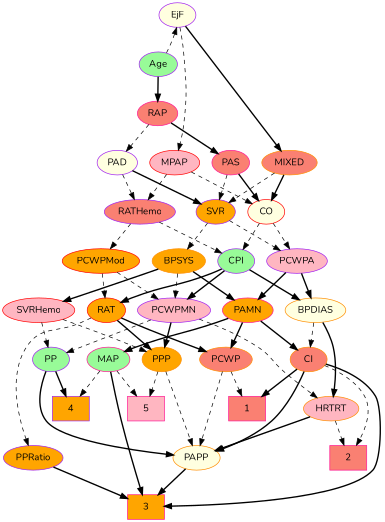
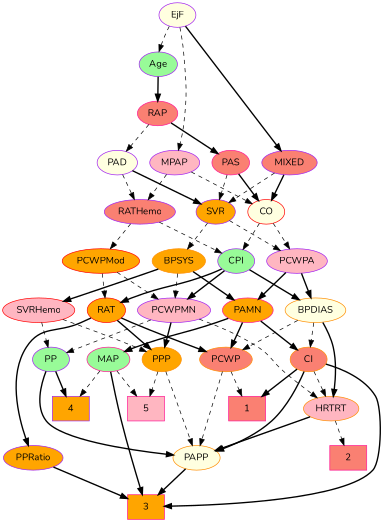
edge "Age" -> "EjF": reversed
node "MPAP": color red -> purple
node "MIXED": color darkorange -> purple
edge "BPDIAS" -> "PCWP": added
edge "RAT" -> "PPRatio": style dashed -> bold
edge "CI" -> "2": now "CI" -> "HRTRT"
